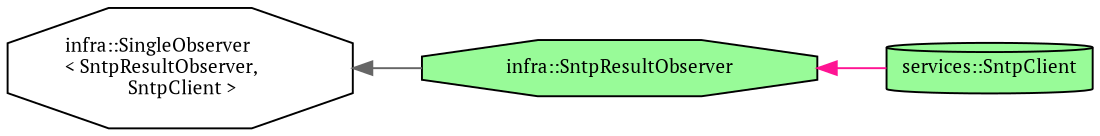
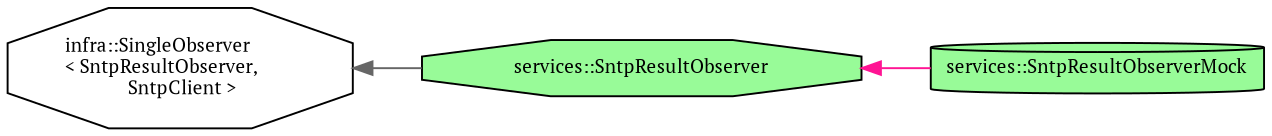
node "infra::SntpResultObserver": label "infra::SntpResultObserver" -> "services::SntpResultObserver"
node "services::SntpClient": label "services::SntpClient" -> "services::SntpResultObserverMock"
